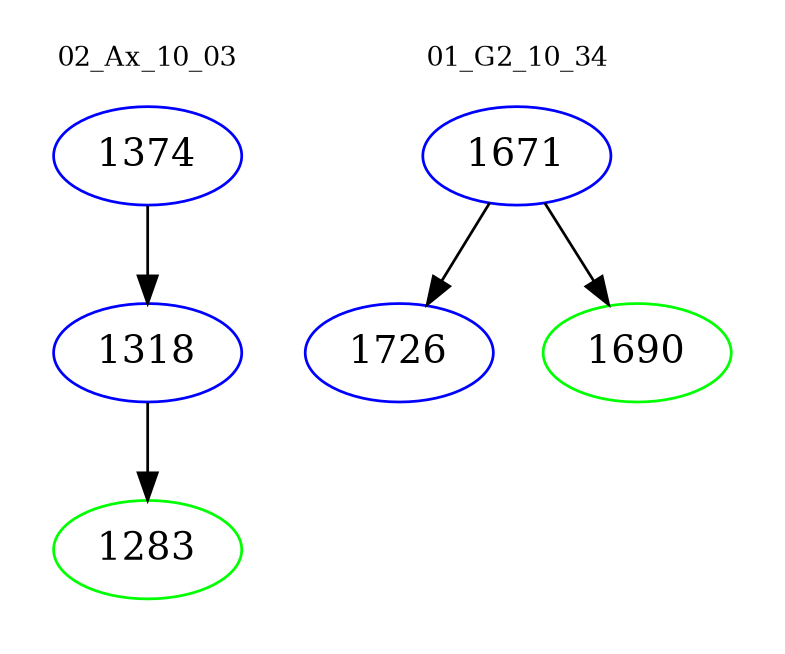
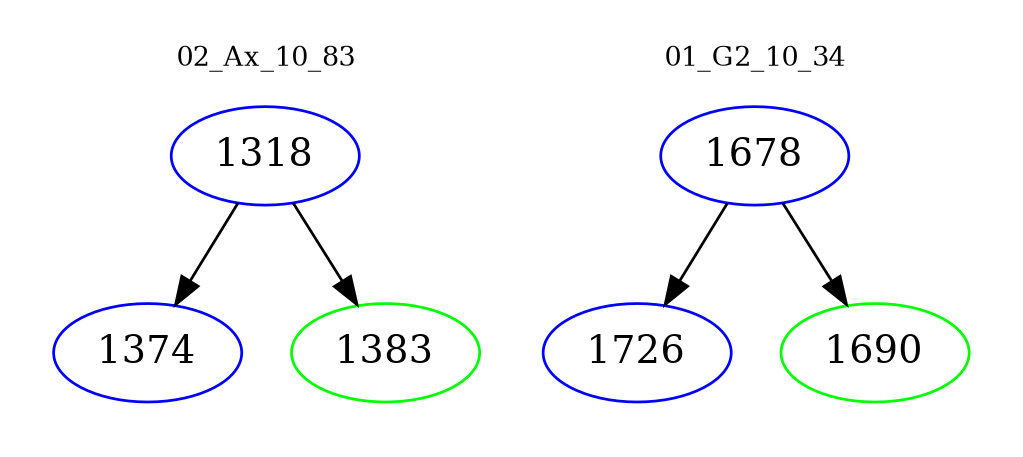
cluster "02_Ax_10_03": label "02_Ax_10_03" -> "02_Ax_10_83"
node "1671": label "1671" -> "1678"
edge "1374" -> "1318": reversed
node "1283": label "1283" -> "1383"
